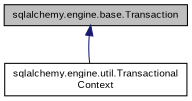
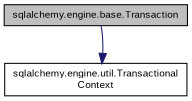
edge "sqlalchemy.engine.util.Transactional Context" -> "sqlalchemy.engine.base.Transaction": reversed
